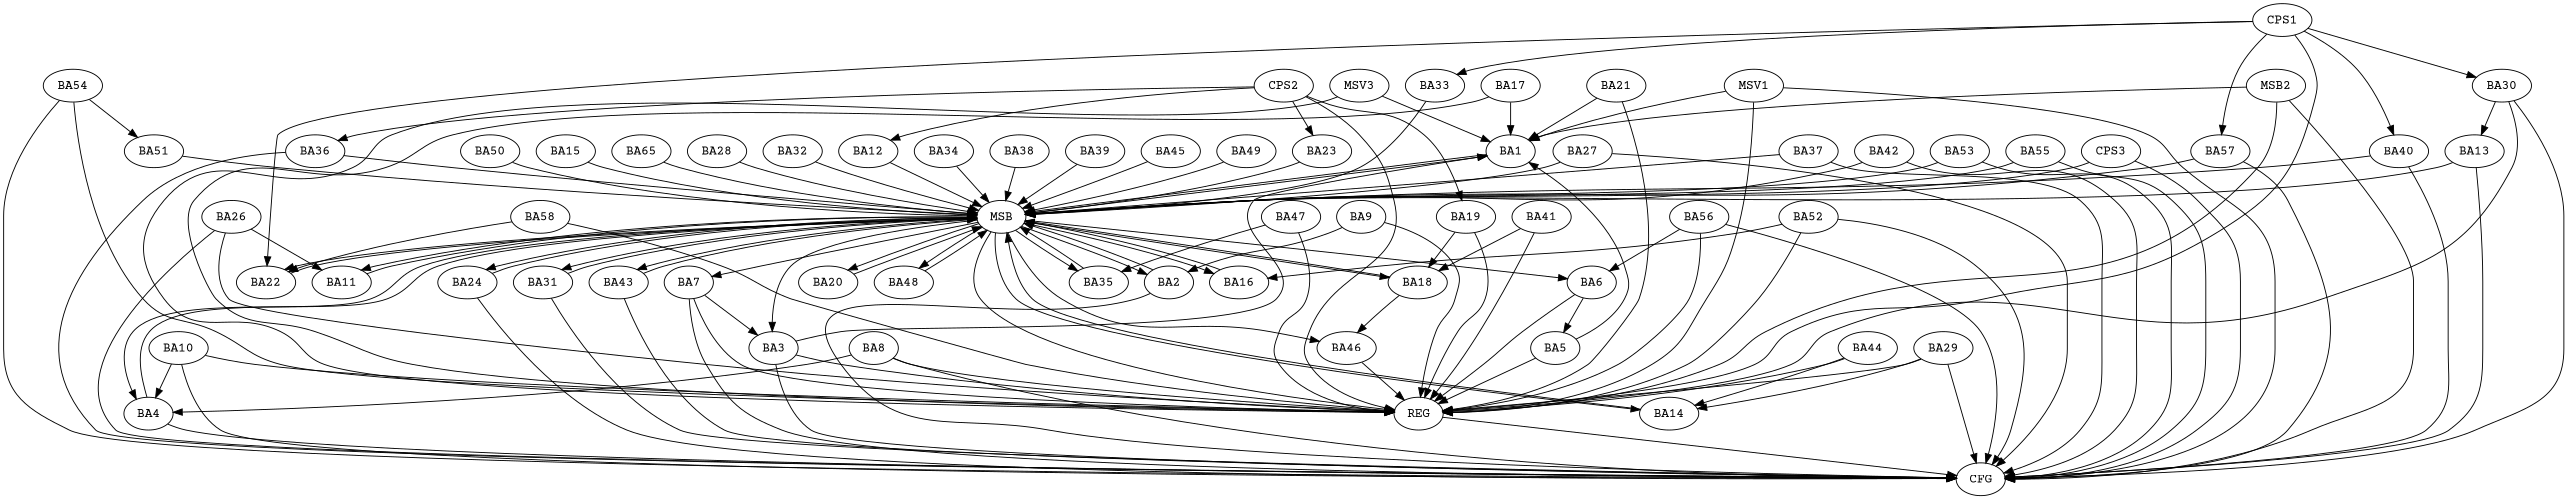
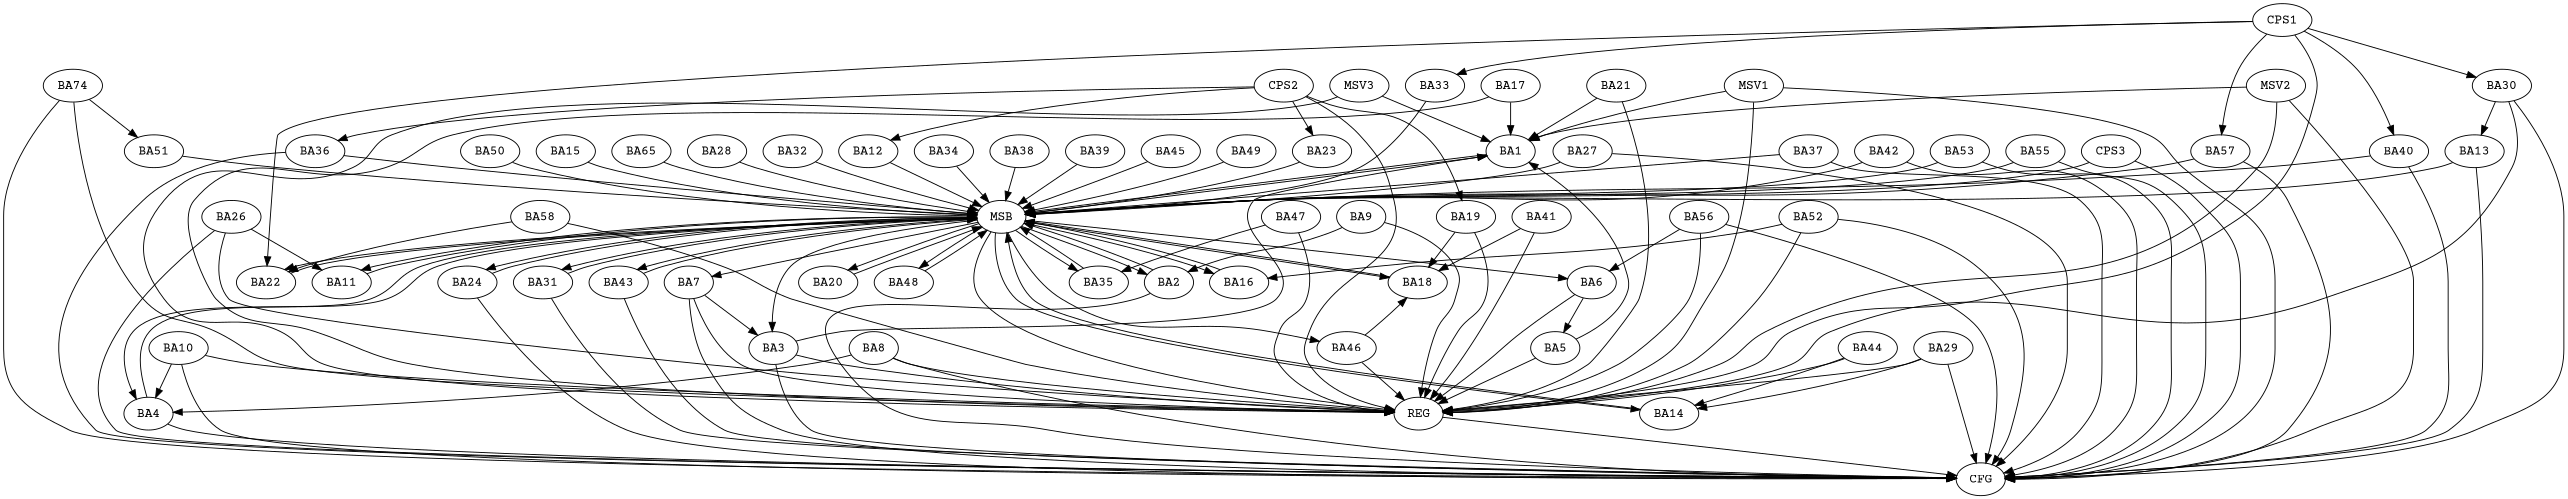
node "BA54": label "BA54" -> "BA74"
node "MSB2": label "MSB2" -> "MSV2"
edge "BA18" -> "BA46": reversed
